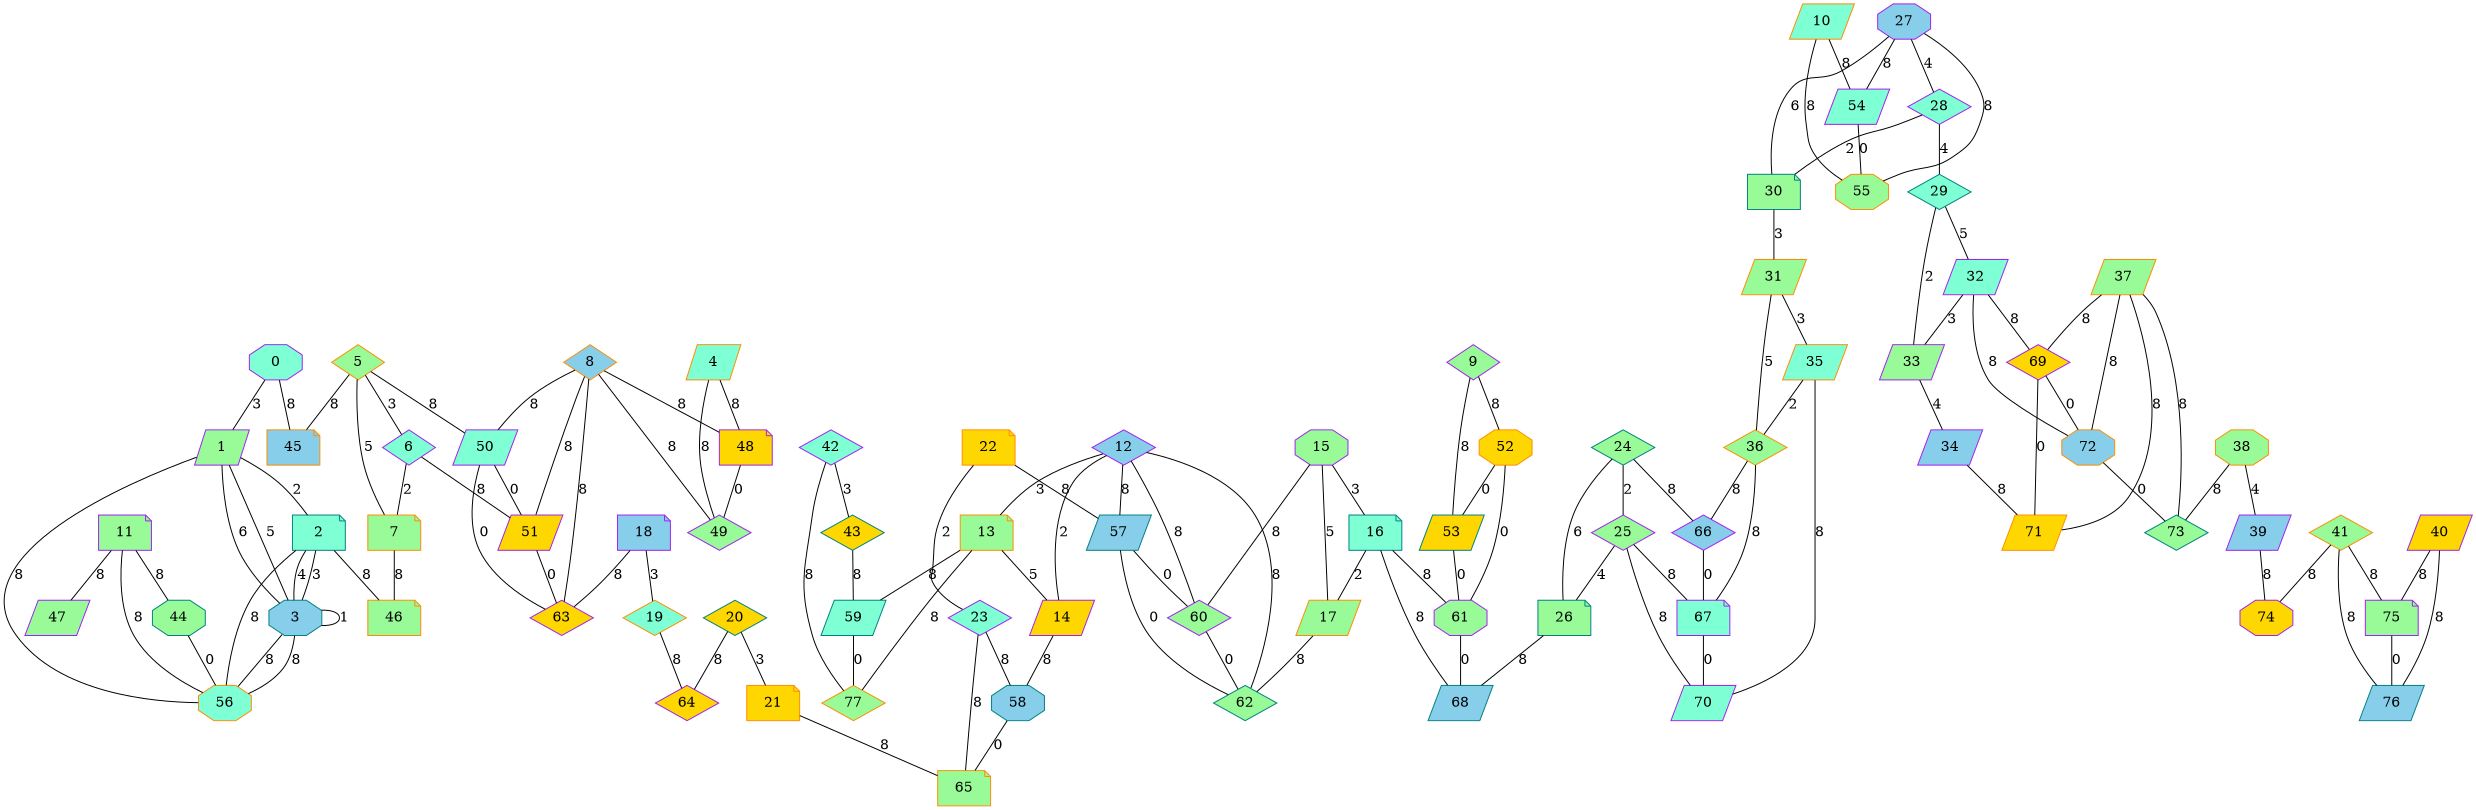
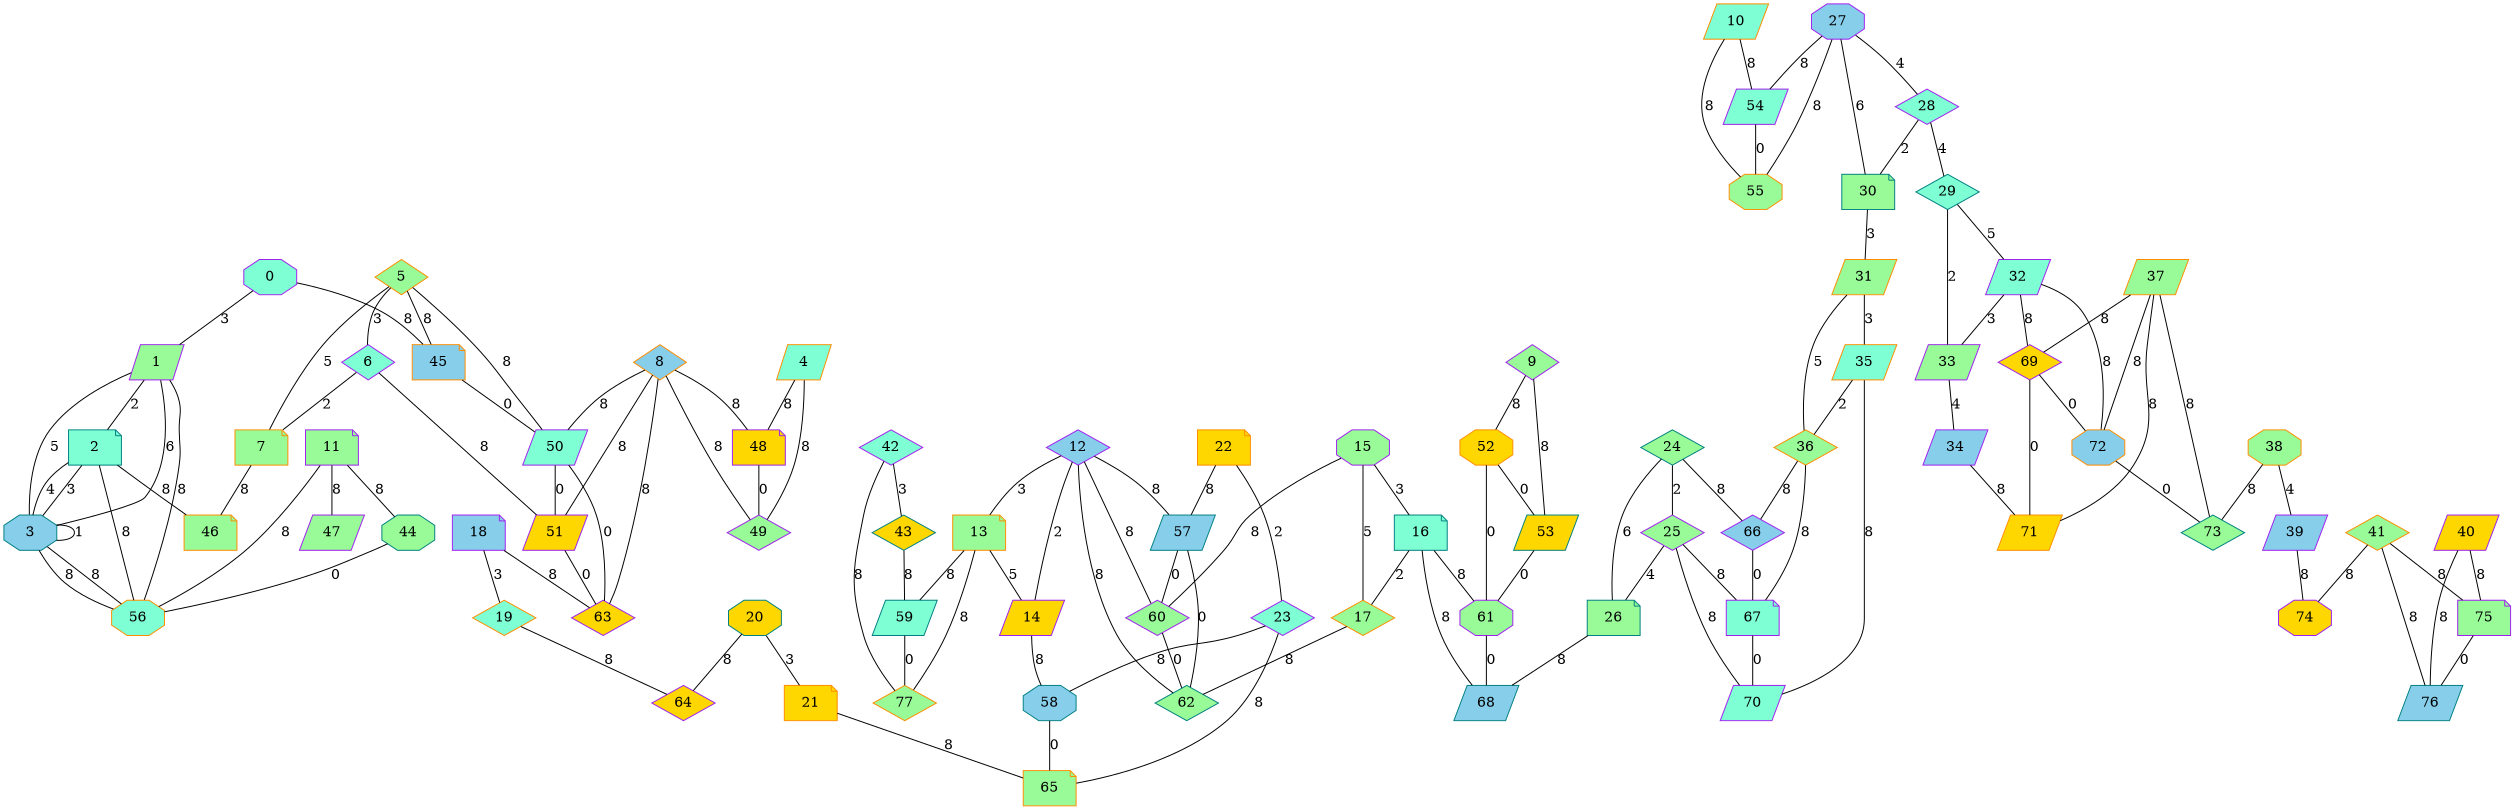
edge "45" -- "50": added, label "0"
node "20": shape diamond -> octagon
node "17": shape parallelogram -> diamond
